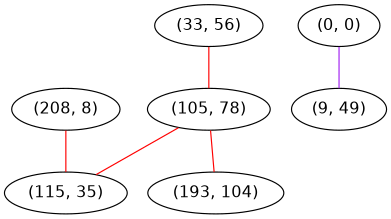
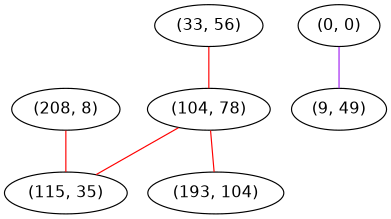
node "(105, 78)": label "(105, 78)" -> "(104, 78)"
